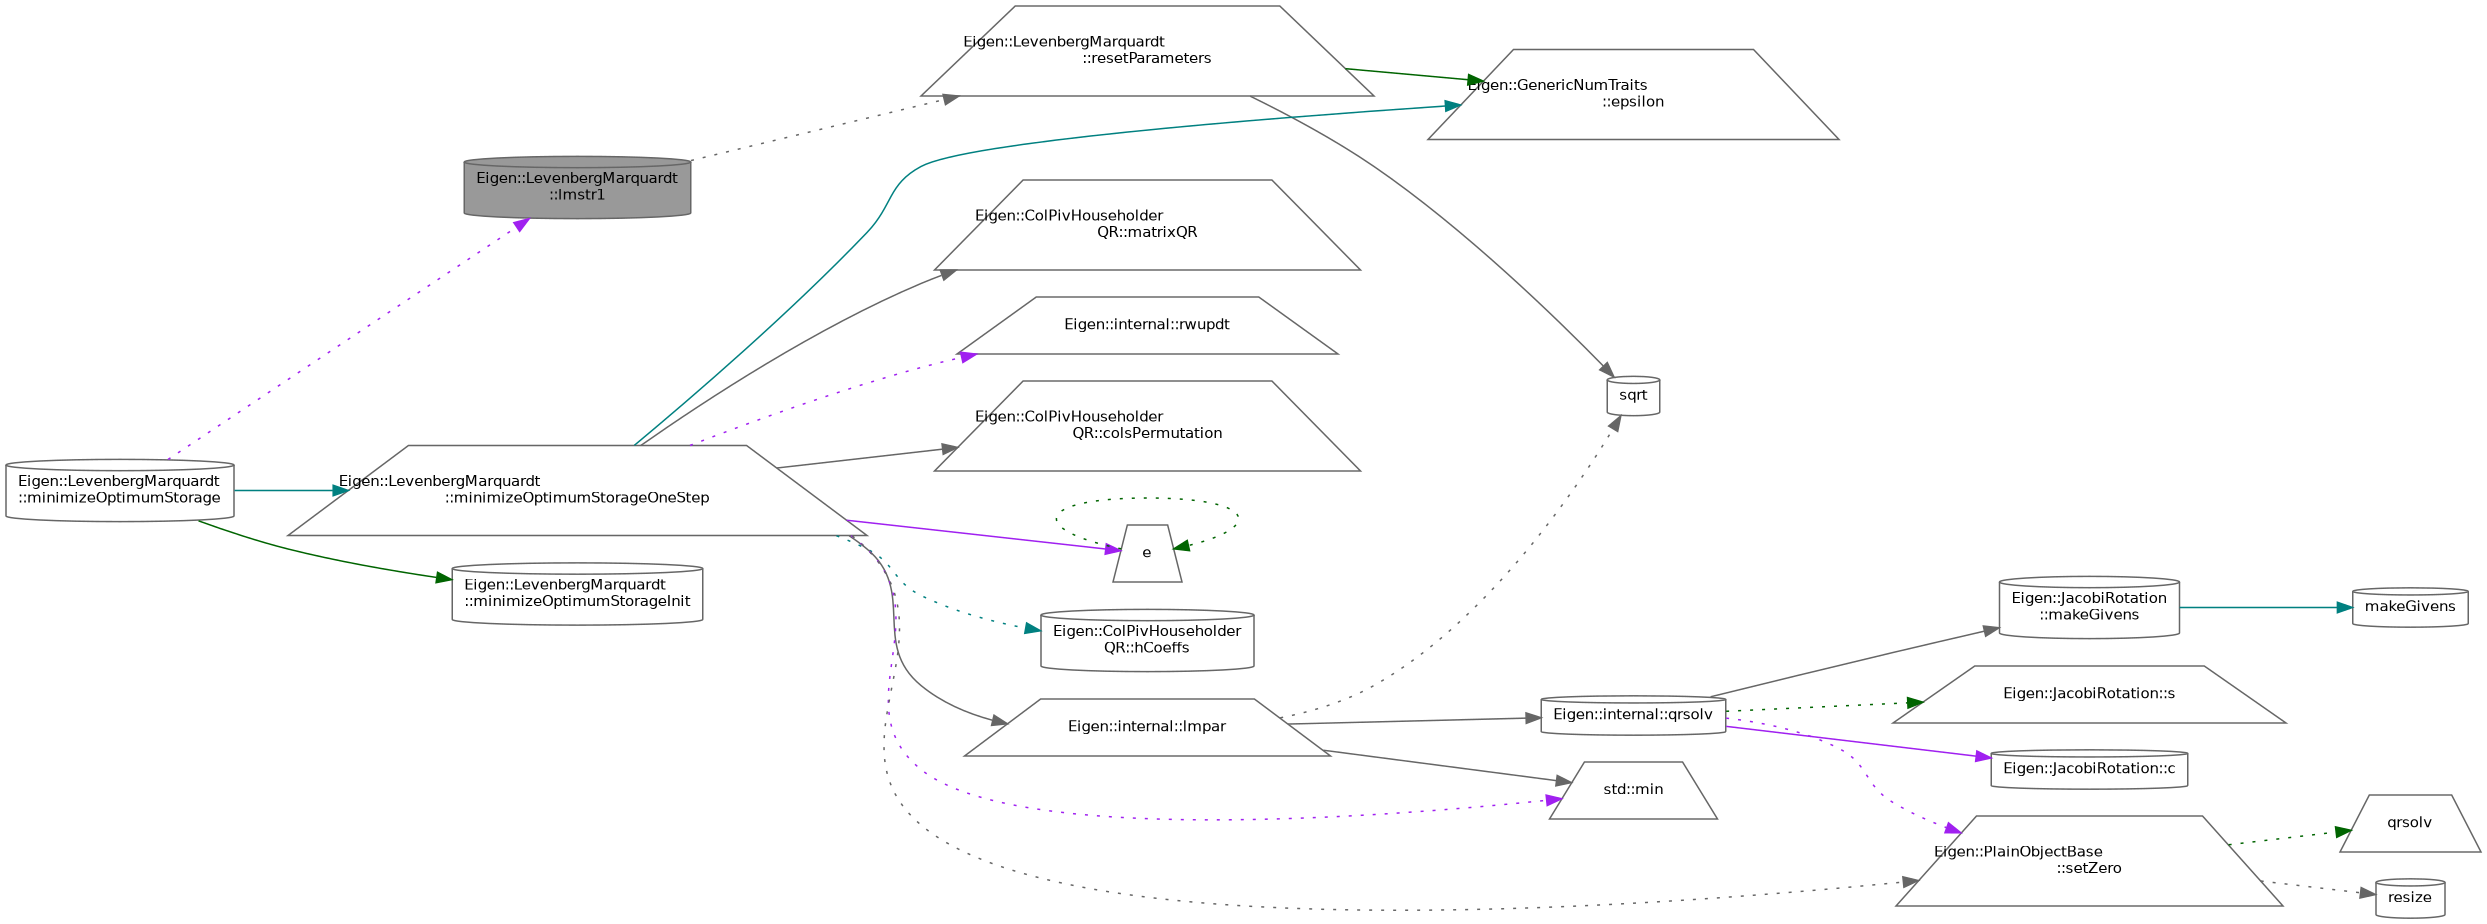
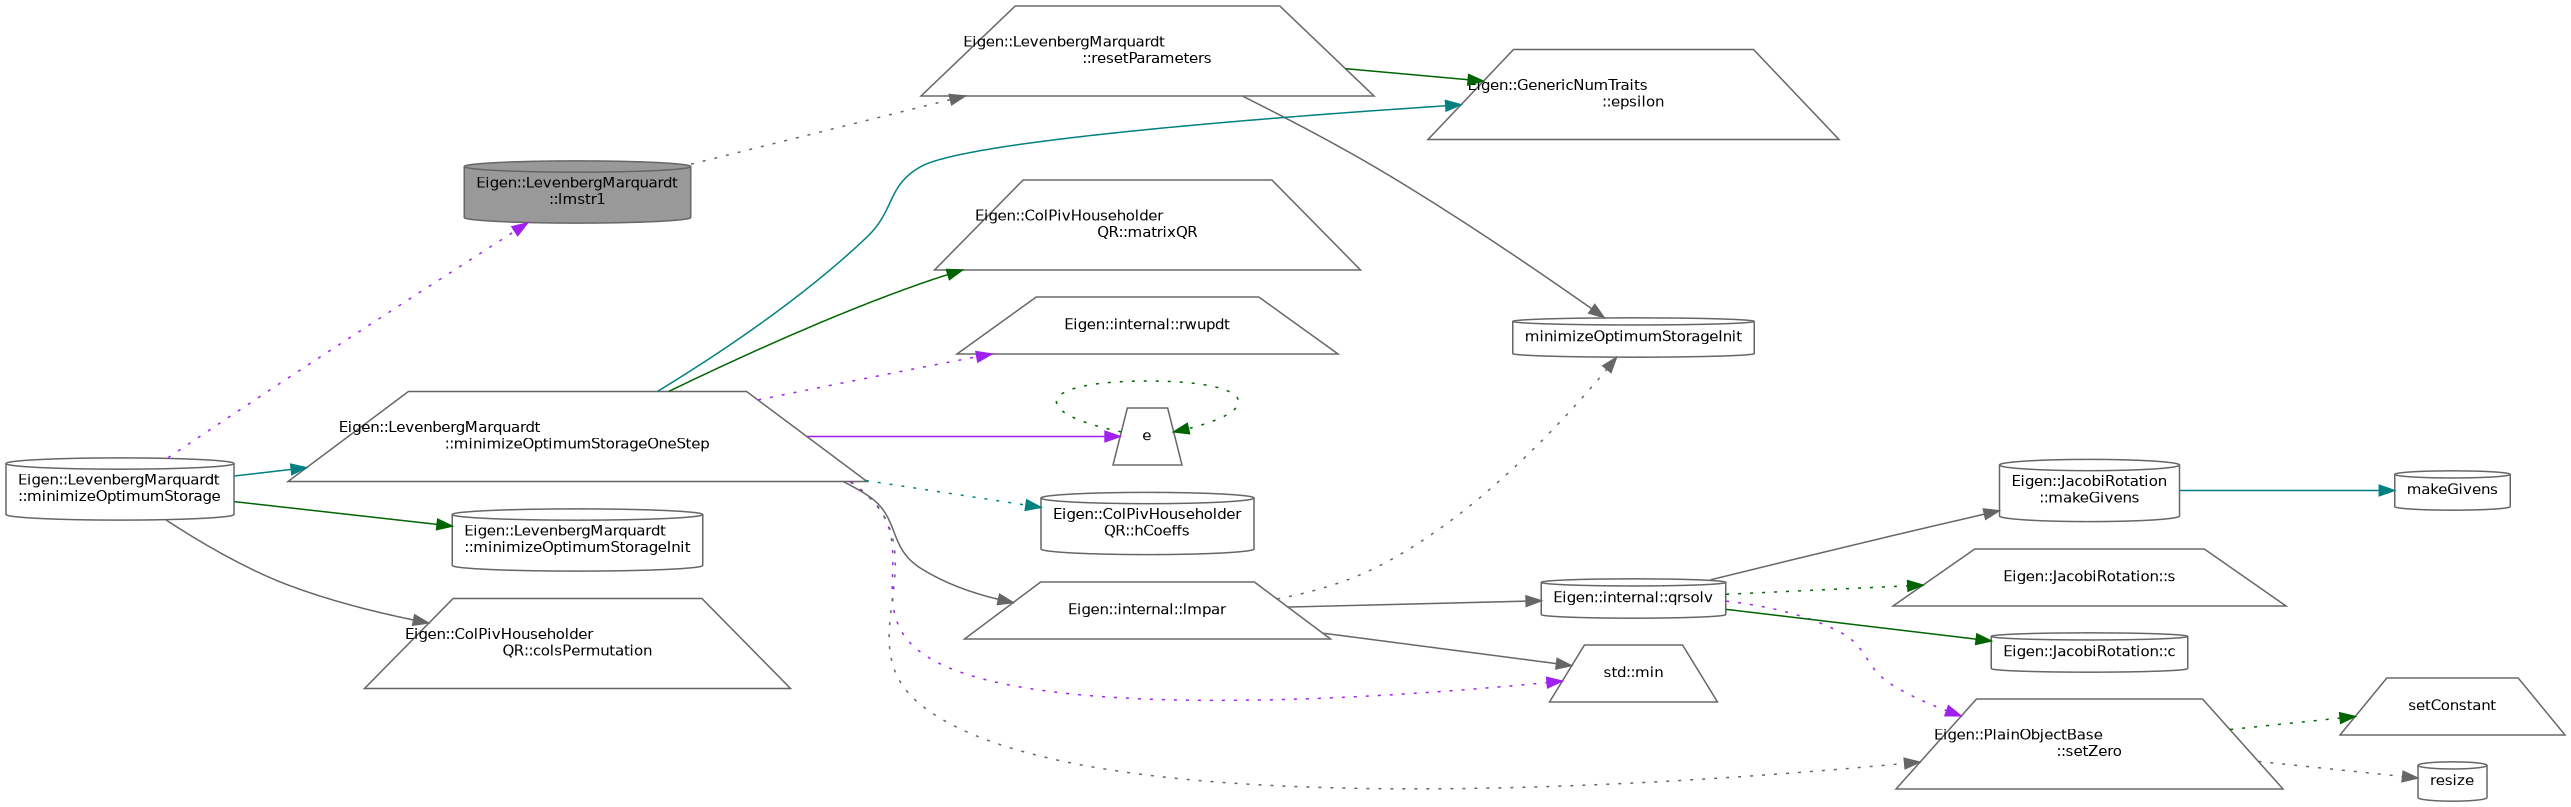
edge "Eigen::LevenbergMarquardt ::minimizeOptimumStorageOneStep" -> "Eigen::ColPivHouseholder QR::matrixQR": color gray40 -> darkgreen
node "sqrt": label "sqrt" -> "minimizeOptimumStorageInit"
edge "Eigen::LevenbergMarquardt ::minimizeOptimumStorageOneStep" -> "Eigen::ColPivHouseholder QR::colsPermutation": now "Eigen::LevenbergMarquardt ::minimizeOptimumStorage" -> "Eigen::ColPivHouseholder QR::colsPermutation"
edge "Eigen::internal::qrsolv" -> "Eigen::JacobiRotation::c": color purple -> darkgreen
node "qrsolv": label "qrsolv" -> "setConstant"
